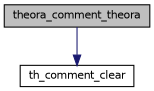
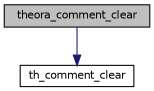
node "theora_comment_theora": label "theora_comment_theora" -> "theora_comment_clear"
